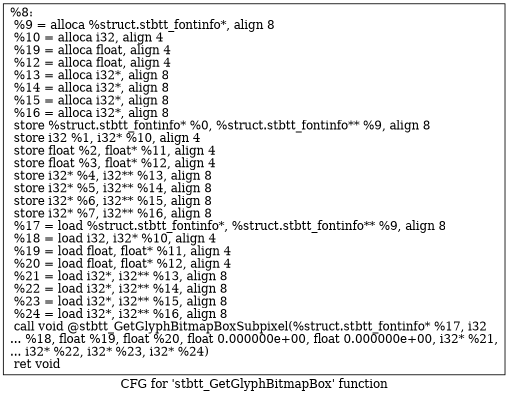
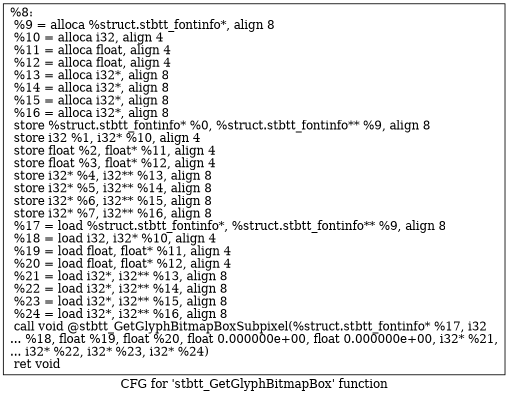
node "%8:": text "%19 = alloca float, align 4" -> "%11 = alloca float, align 4"
